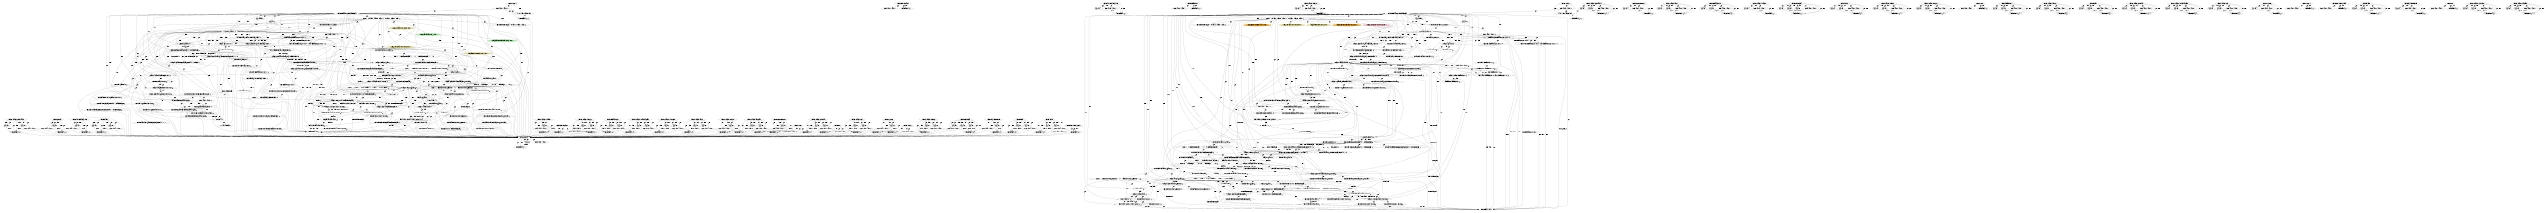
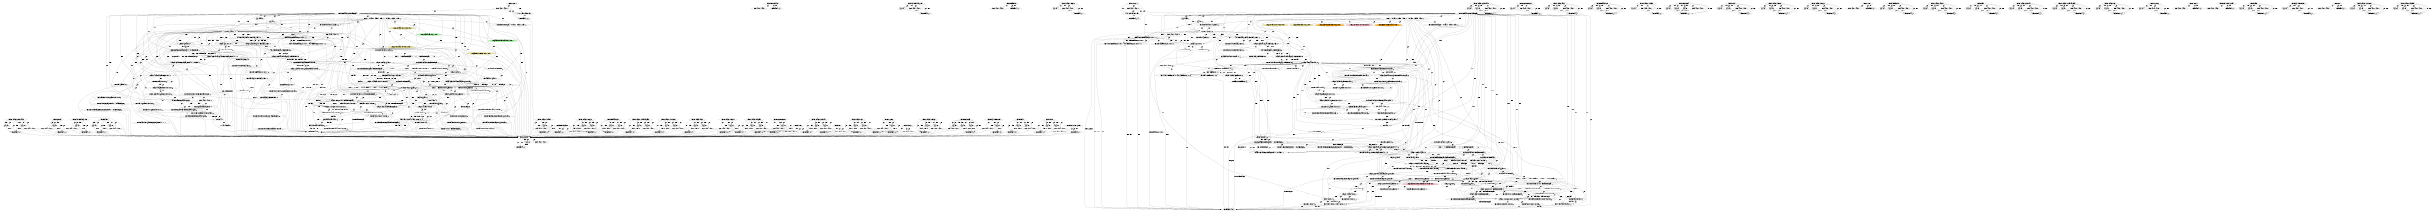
edge "(IDENTIFIER,lb,(*GC_get_oom_fn())(lb))" -> "(*GC_get_oom_fn(),(*GC_get_oom_fn())(lb))": reversed
node "(IDENTIFIER,lb,lb_rounded < lb)": added
edge "(*GC_get_oom_fn(),(*GC_get_oom_fn())(lb))" -> "(<operator>.indirection,*GC_get_oom_fn())": label "AST: " -> "DDG: n_blocks"
node "<(LOCAL,GC_oom_func oom_fn: GC_oom_func)<SUB>39</SUB>>": added
